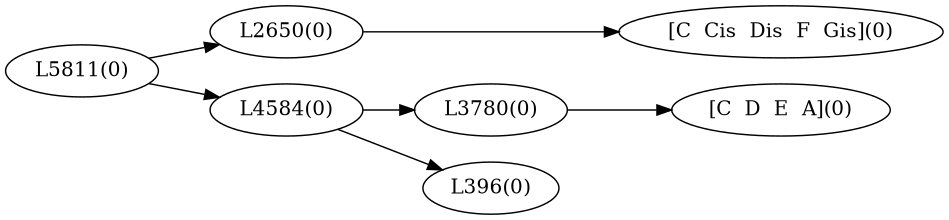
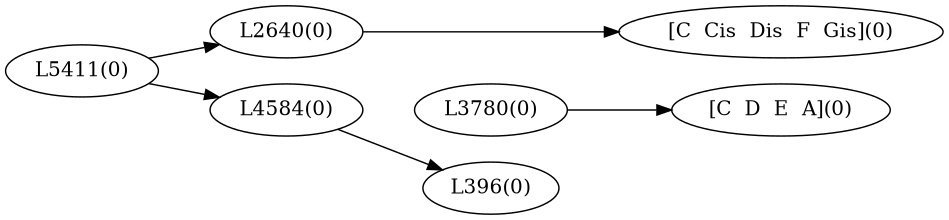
node "L2650(0)": label "L2650(0)" -> "L2640(0)"
node "L5811(0)": label "L5811(0)" -> "L5411(0)"
edge "L4584(0)" -> "L3780(0)": removed
